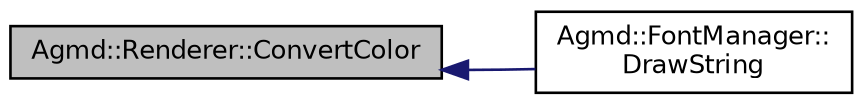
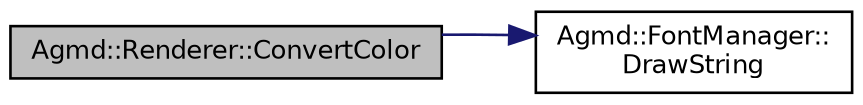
edge "Agmd::FontManager:: DrawString" -> "Agmd::Renderer::ConvertColor": reversed
